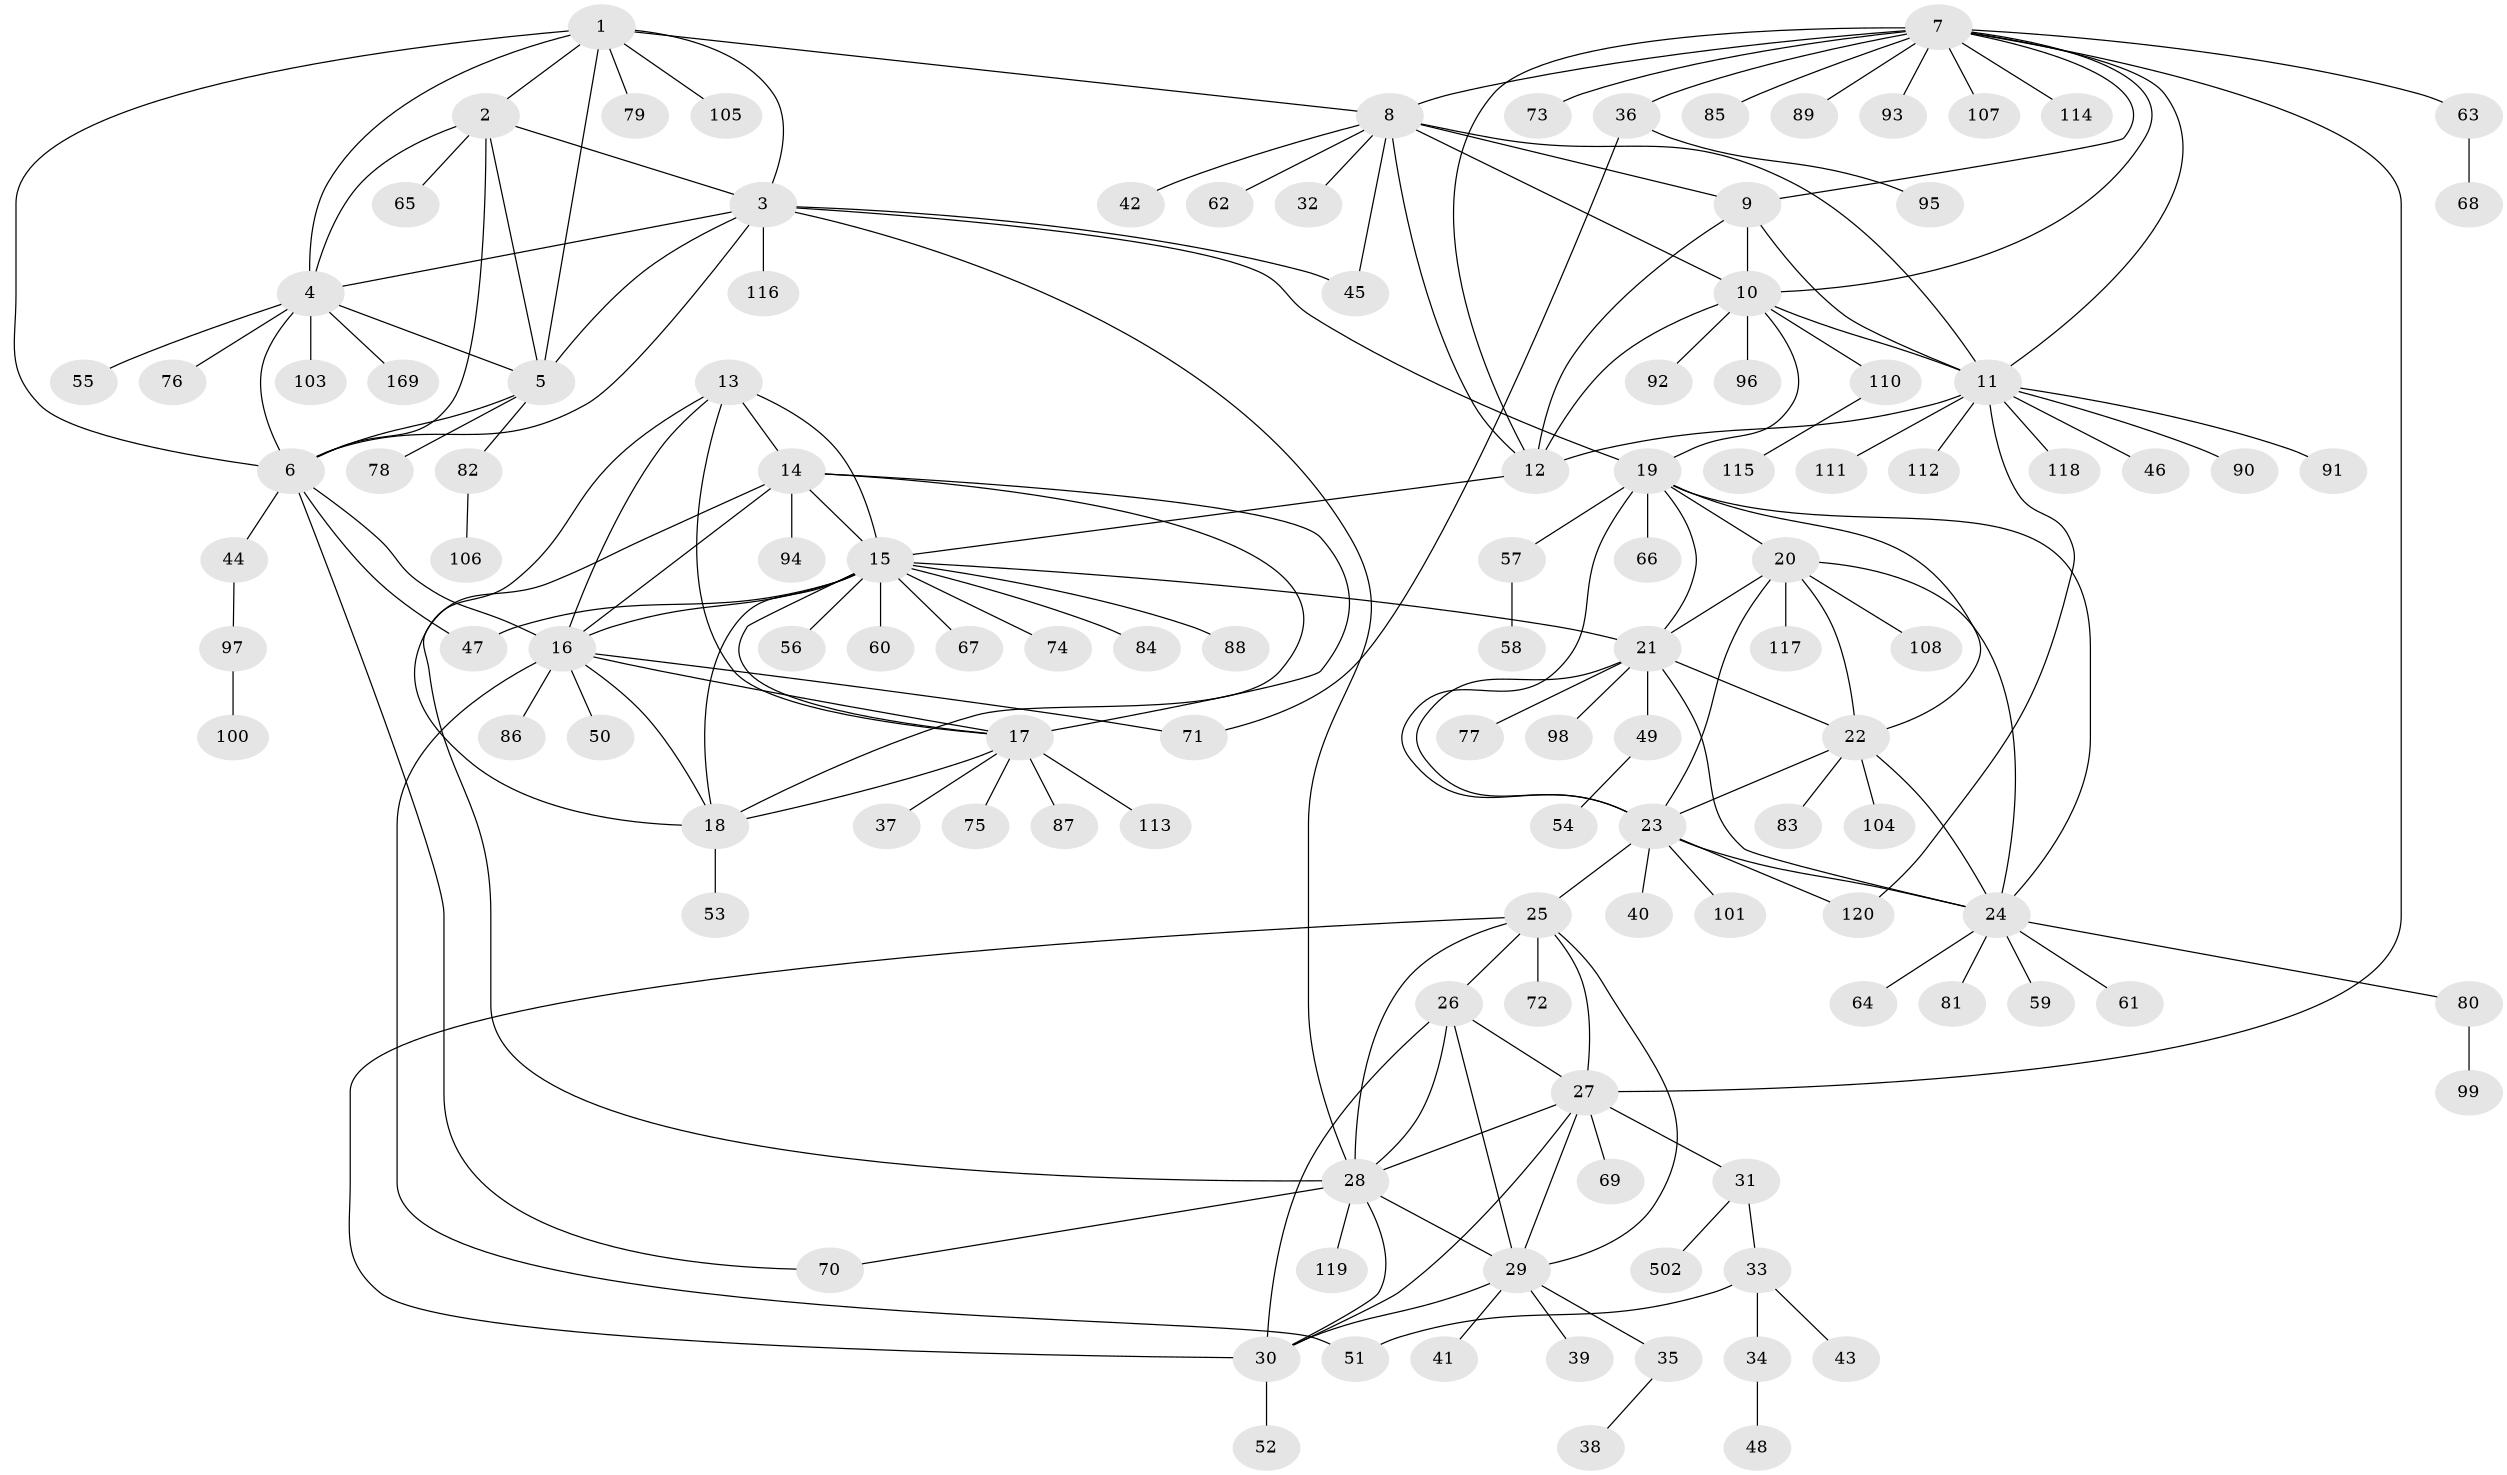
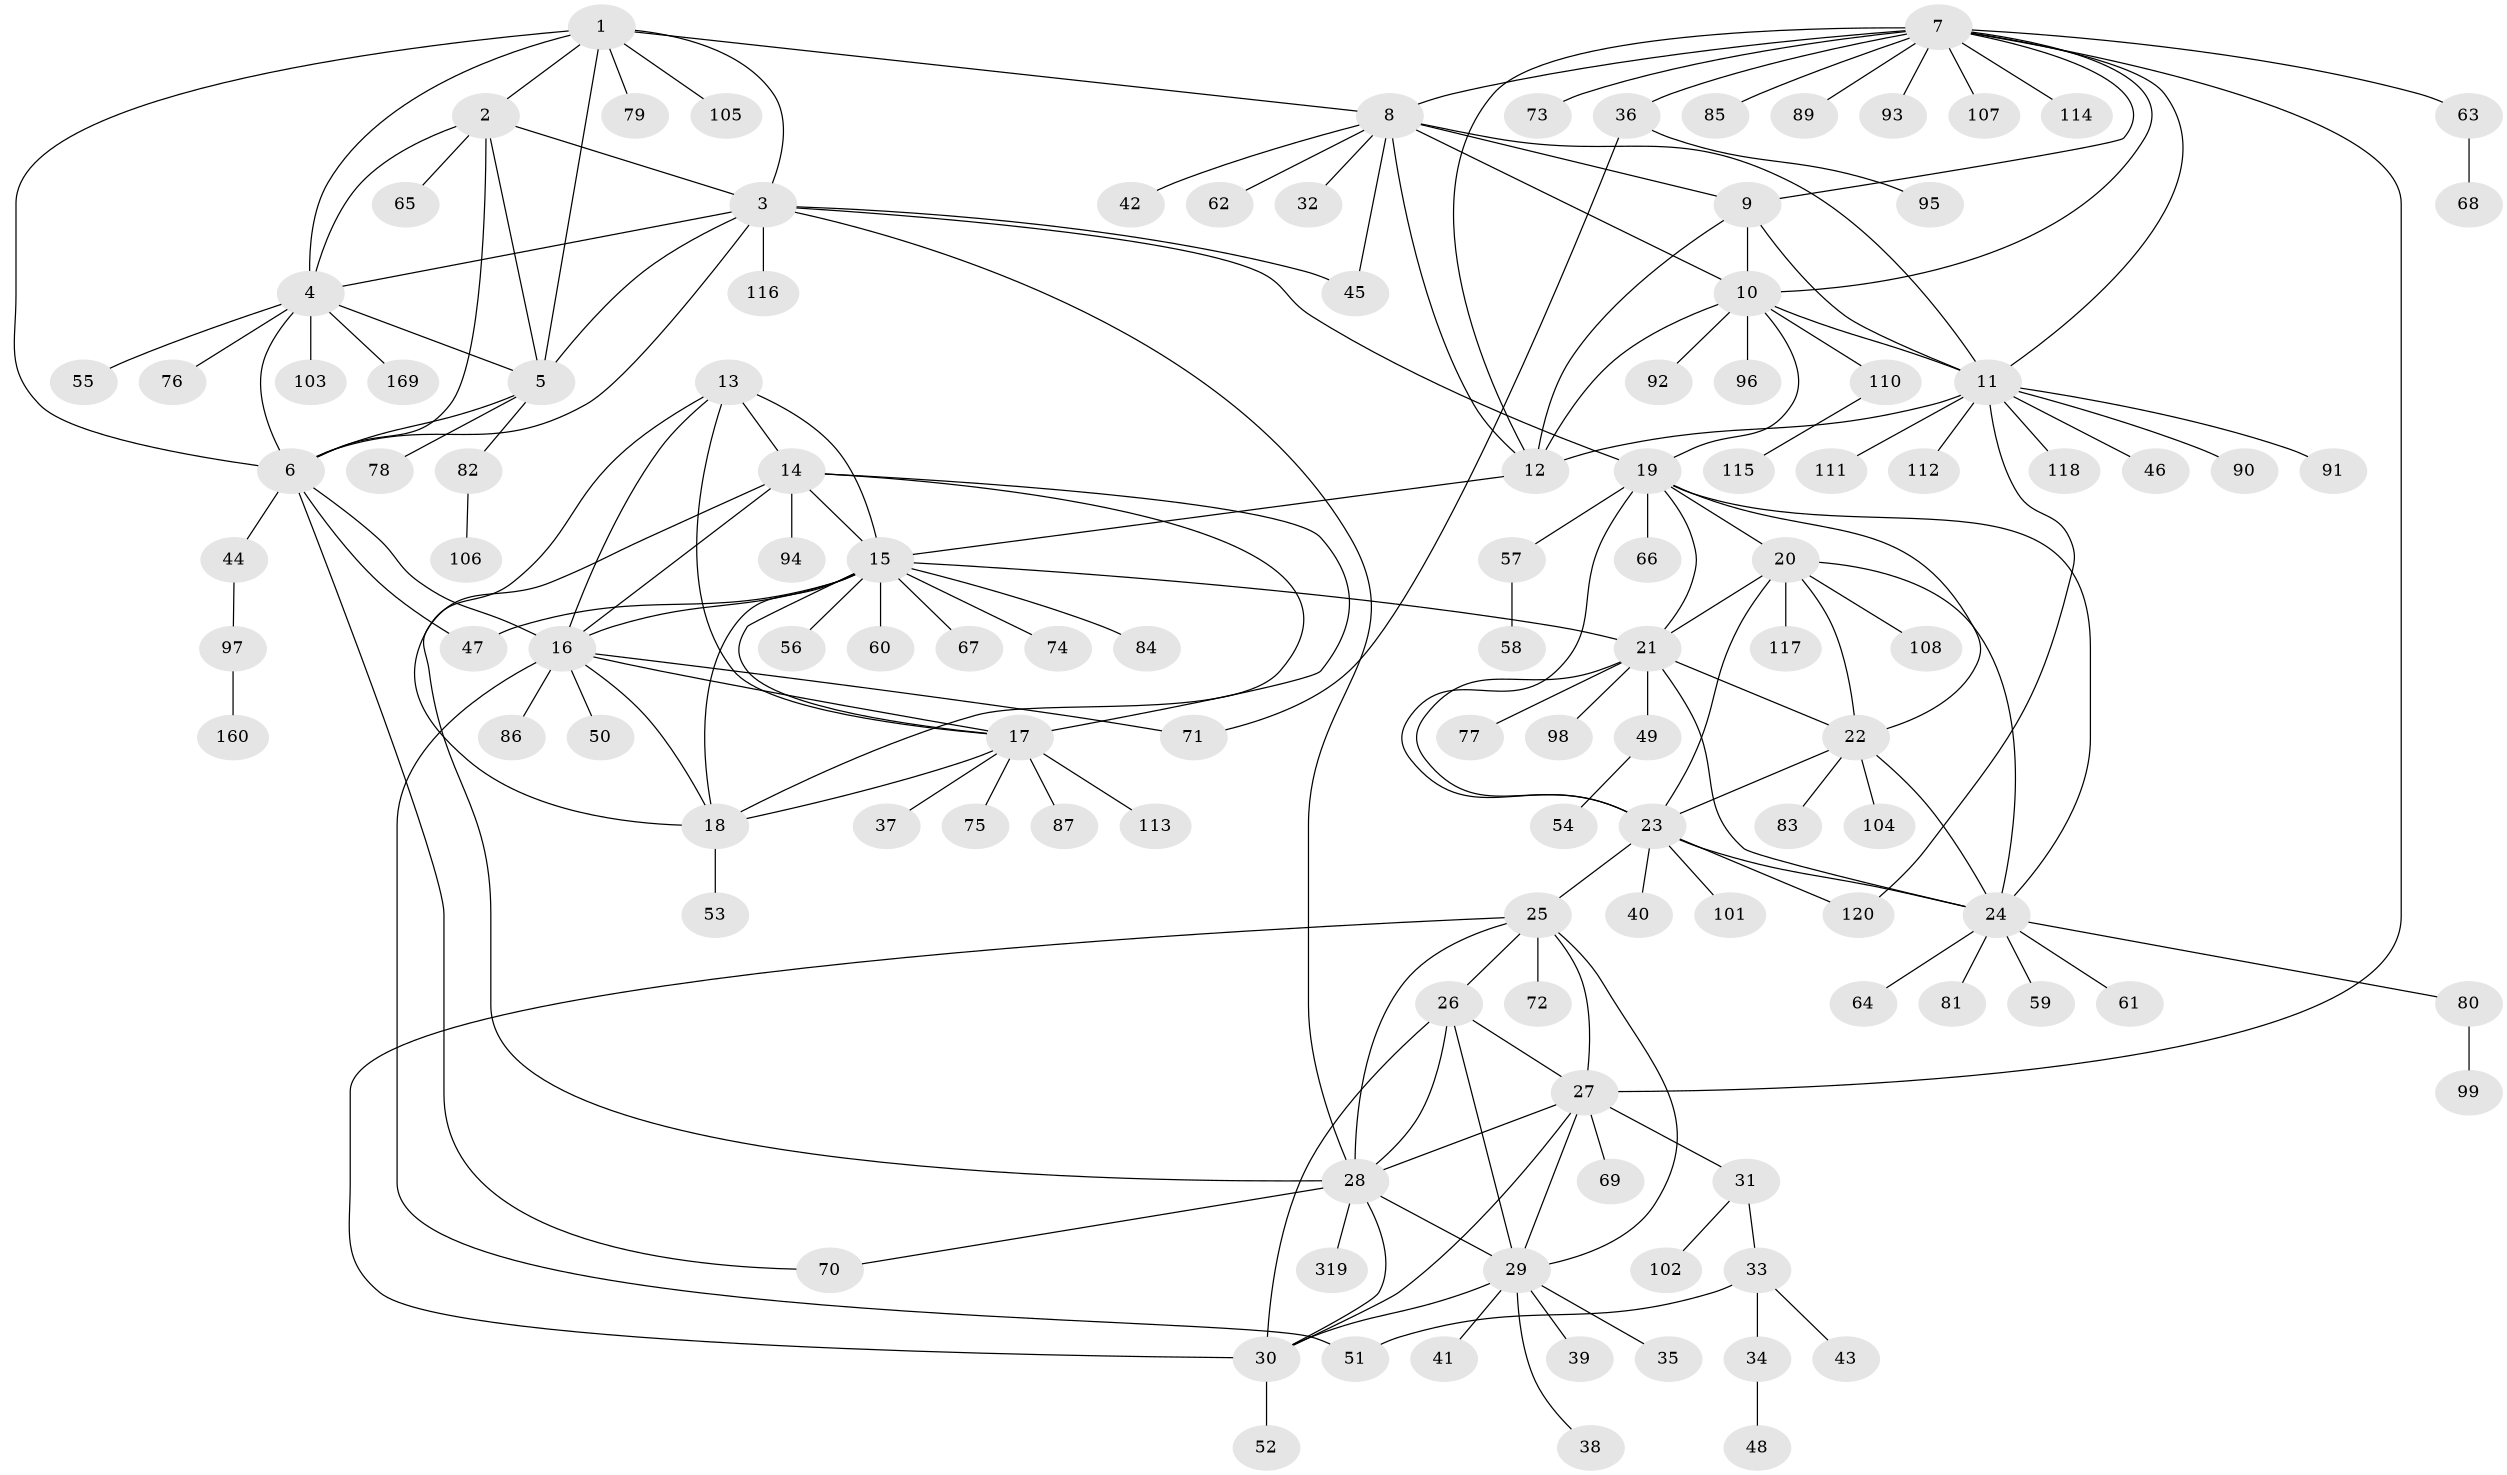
node "88": removed
node "100": label "100" -> "160"
node "119": label "119" -> "319"
node "502": label "502" -> "102"
edge "35" -- "38": now "29" -- "38"
